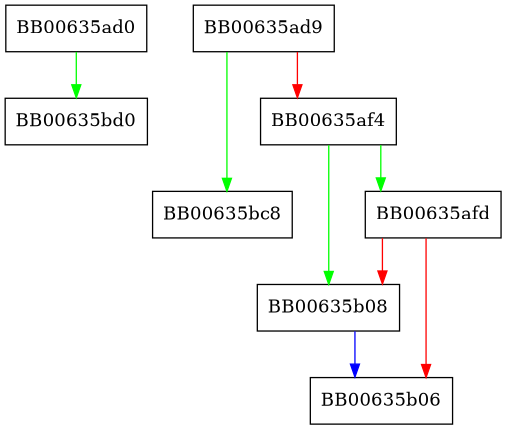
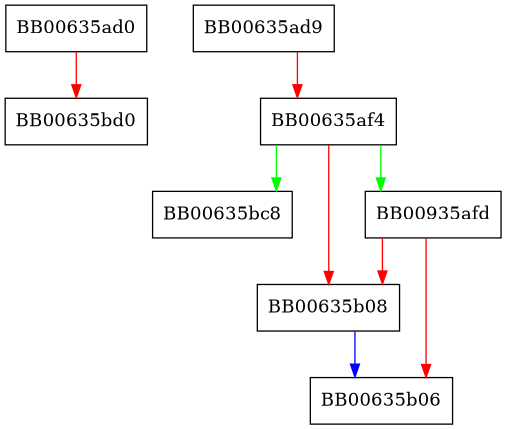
edge "BB00635ad0" -> "BB00635bd0": color green -> red
edge "BB00635ad9" -> "BB00635bc8": now "BB00635af4" -> "BB00635bc8"
edge "BB00635af4" -> "BB00635b08": color green -> red
node "BB00635afd": label "BB00635afd" -> "BB00935afd"
